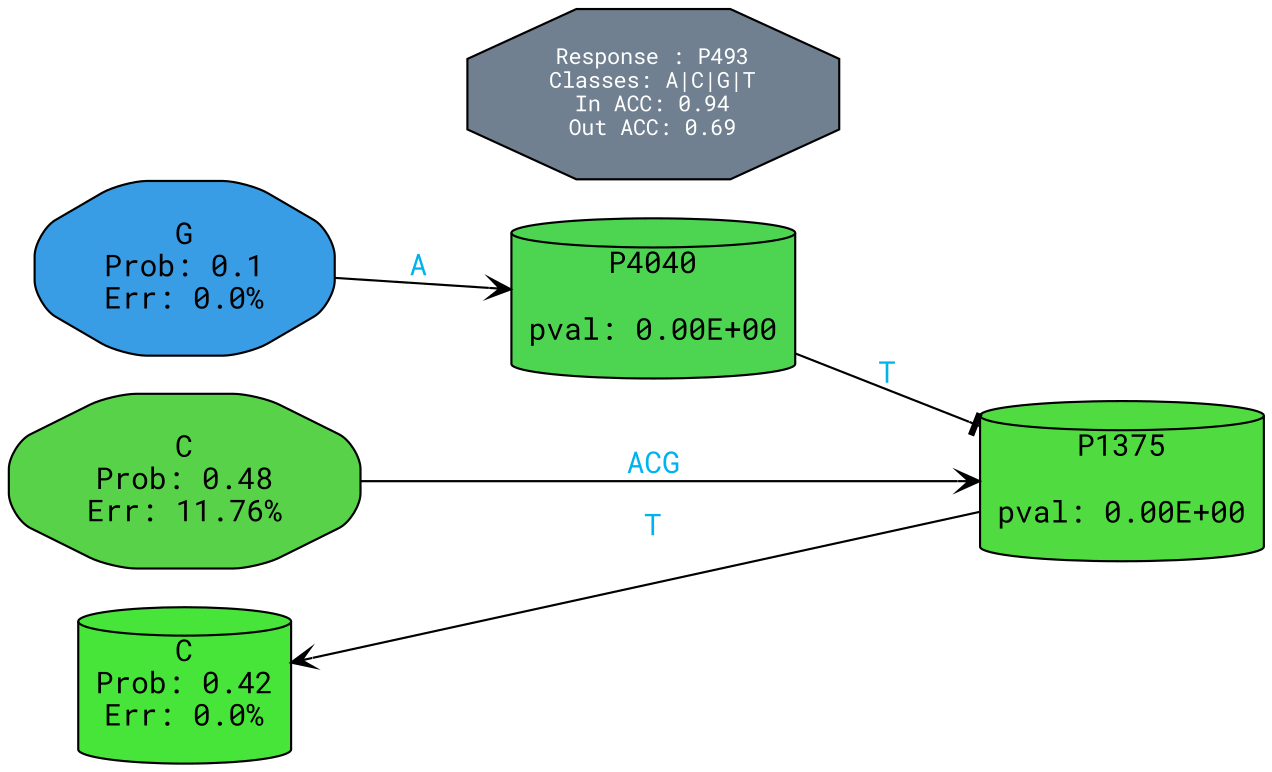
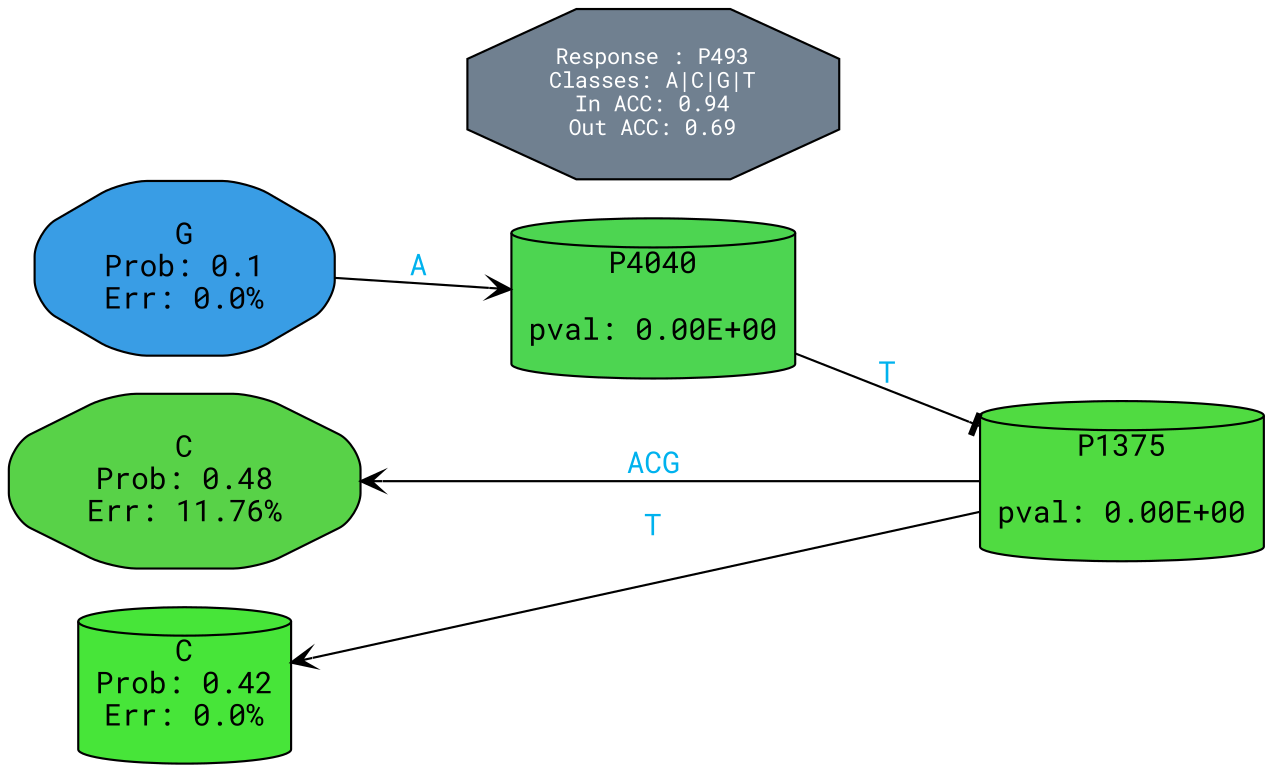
edge "C Prob: 0.48 Err: 11.76%" -> "P1375 pval: 0.00E+00": reversed
